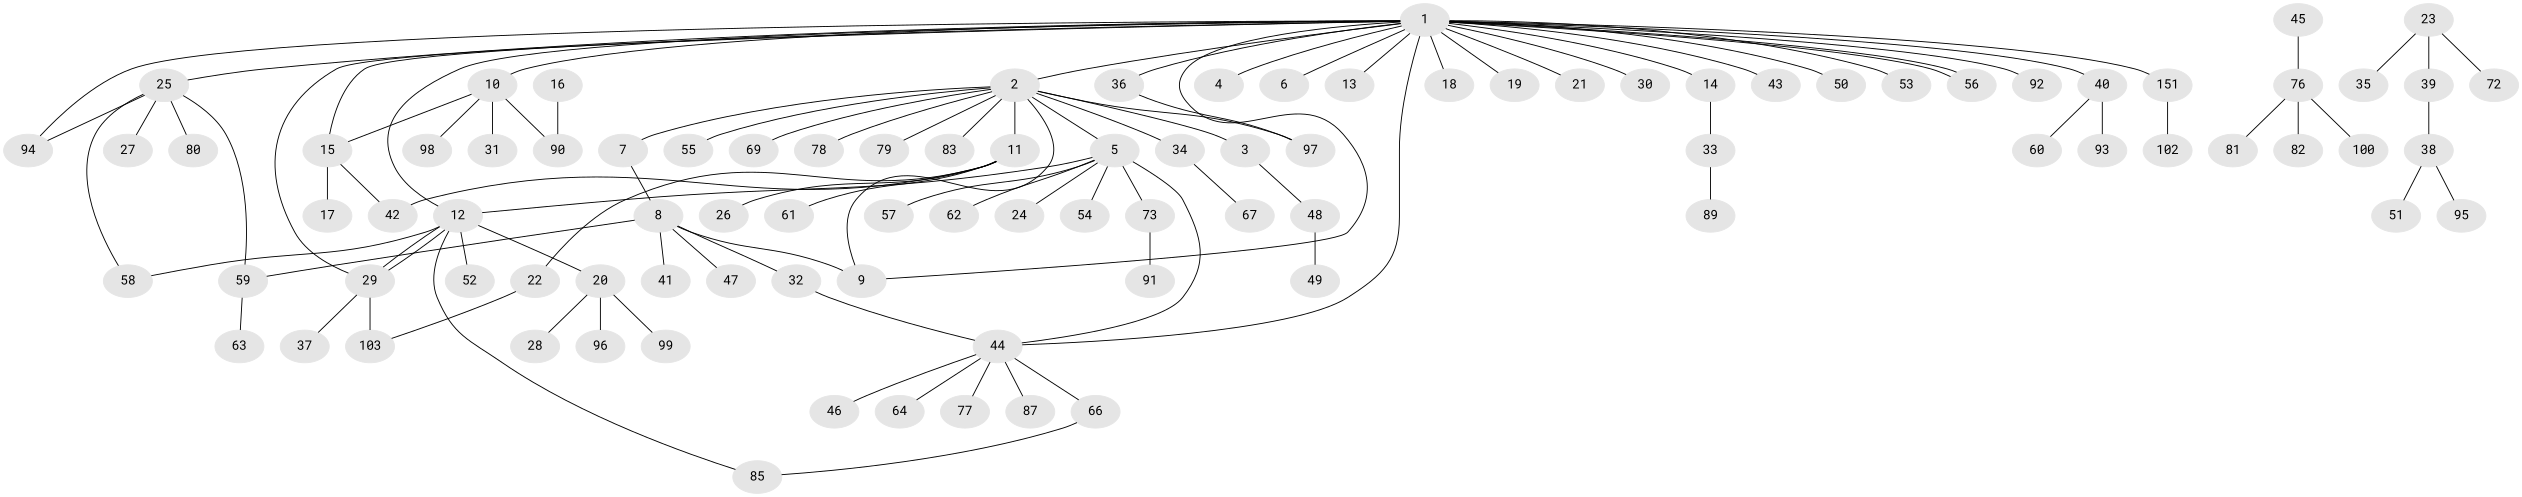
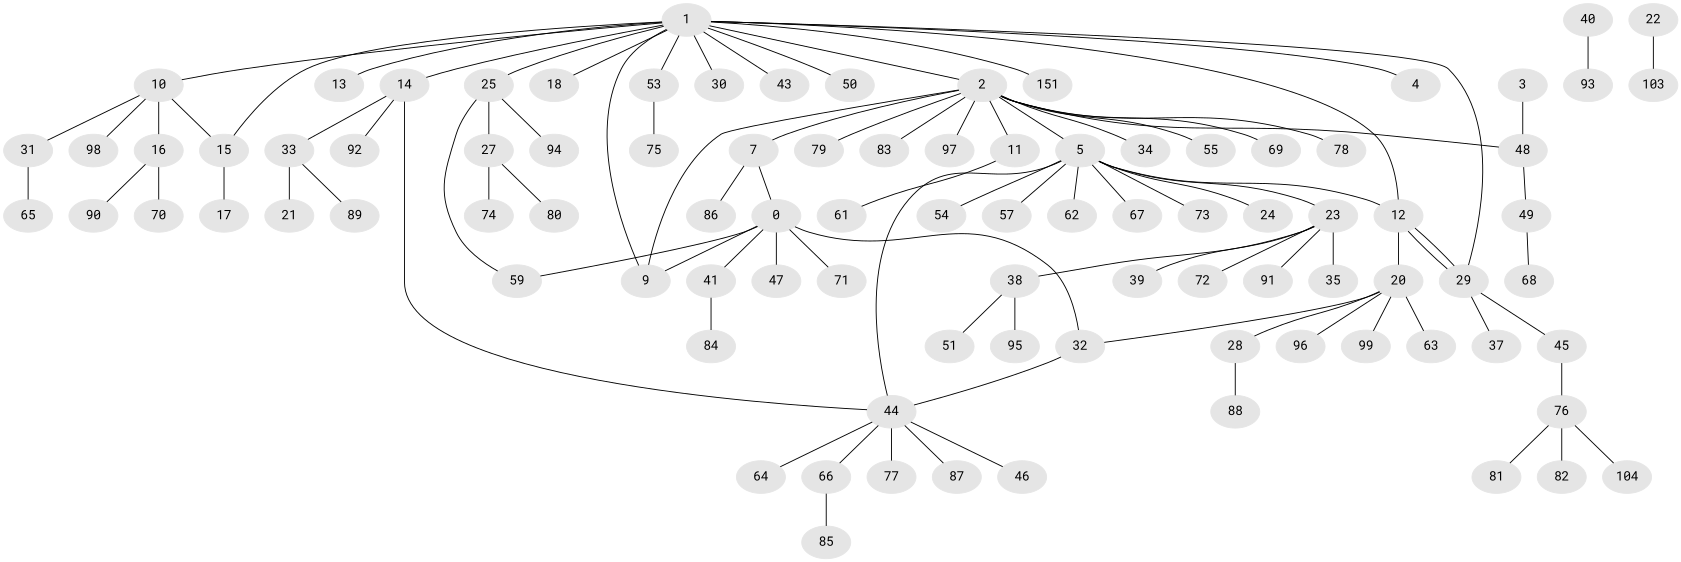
edge "1" -- "94": removed
edge "1" -- "40": removed
edge "1" -- "92": now "14" -- "92"
edge "1" -- "21": now "33" -- "21"
node "36": removed
node "6": removed
node "19": removed
node "56": removed
edge "2" -- "3": now "2" -- "48"
edge "25" -- "80": now "27" -- "80"
edge "10" -- "90": now "10" -- "16"
edge "39" -- "38": now "23" -- "38"
node "75": added
node "60": removed
node "102": removed
node "100": label "100" -> "104"
edge "11" -- "22": removed
edge "34" -- "67": now "5" -- "67"
edge "5" -- "23": added
node "65": added
node "70": added
node "42": removed
node "74": added
node "8": label "8" -> "0"
node "86": added
node "26": removed
edge "73" -- "91": now "23" -- "91"
node "58": removed
node "52": removed
node "71": added
node "68": added
edge "1" -- "44": now "14" -- "44"
edge "59" -- "63": now "20" -- "63"
edge "29" -- "103": now "29" -- "45"
edge "20" -- "32": added
node "84": added
edge "12" -- "85": removed
node "88": added
